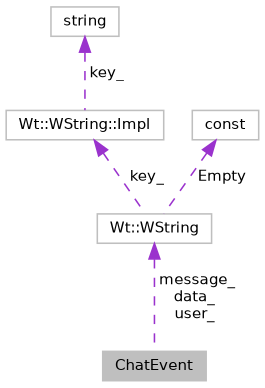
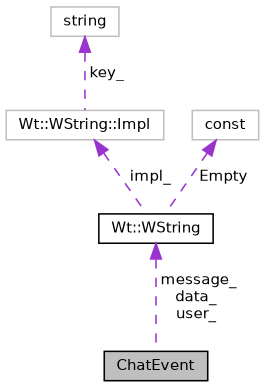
edge "Wt::WString" -> "Wt::WString::Impl": label " key_" -> " impl_"
node "Wt::WString": color grey75 -> black
node "ChatEvent": color grey75 -> black
